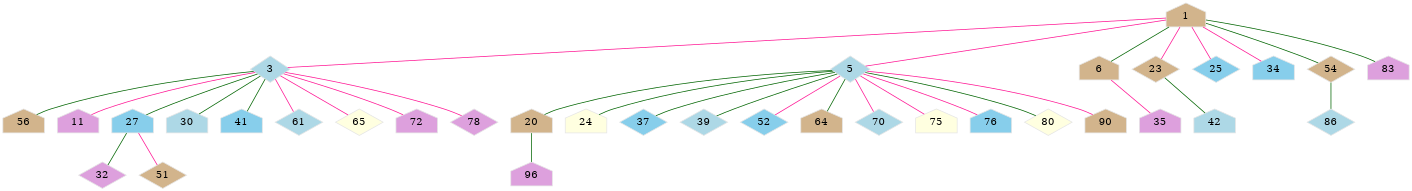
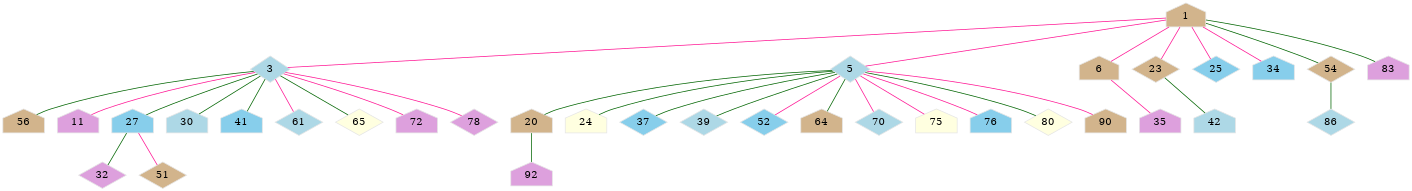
edge "1" -- "6": color darkgreen -> deeppink
edge "3" -- "65": color deeppink -> darkgreen
node "96": label "96" -> "92"
